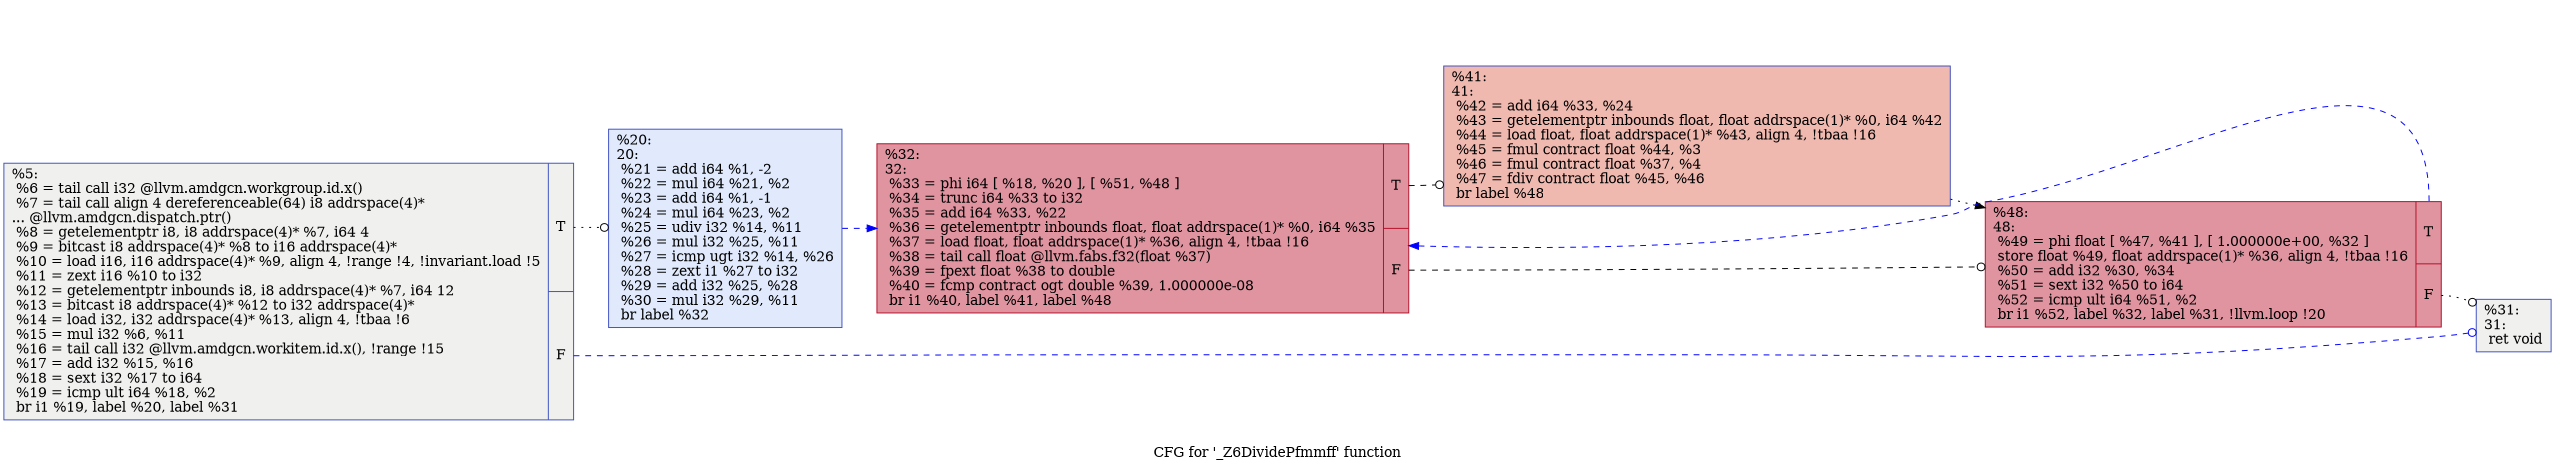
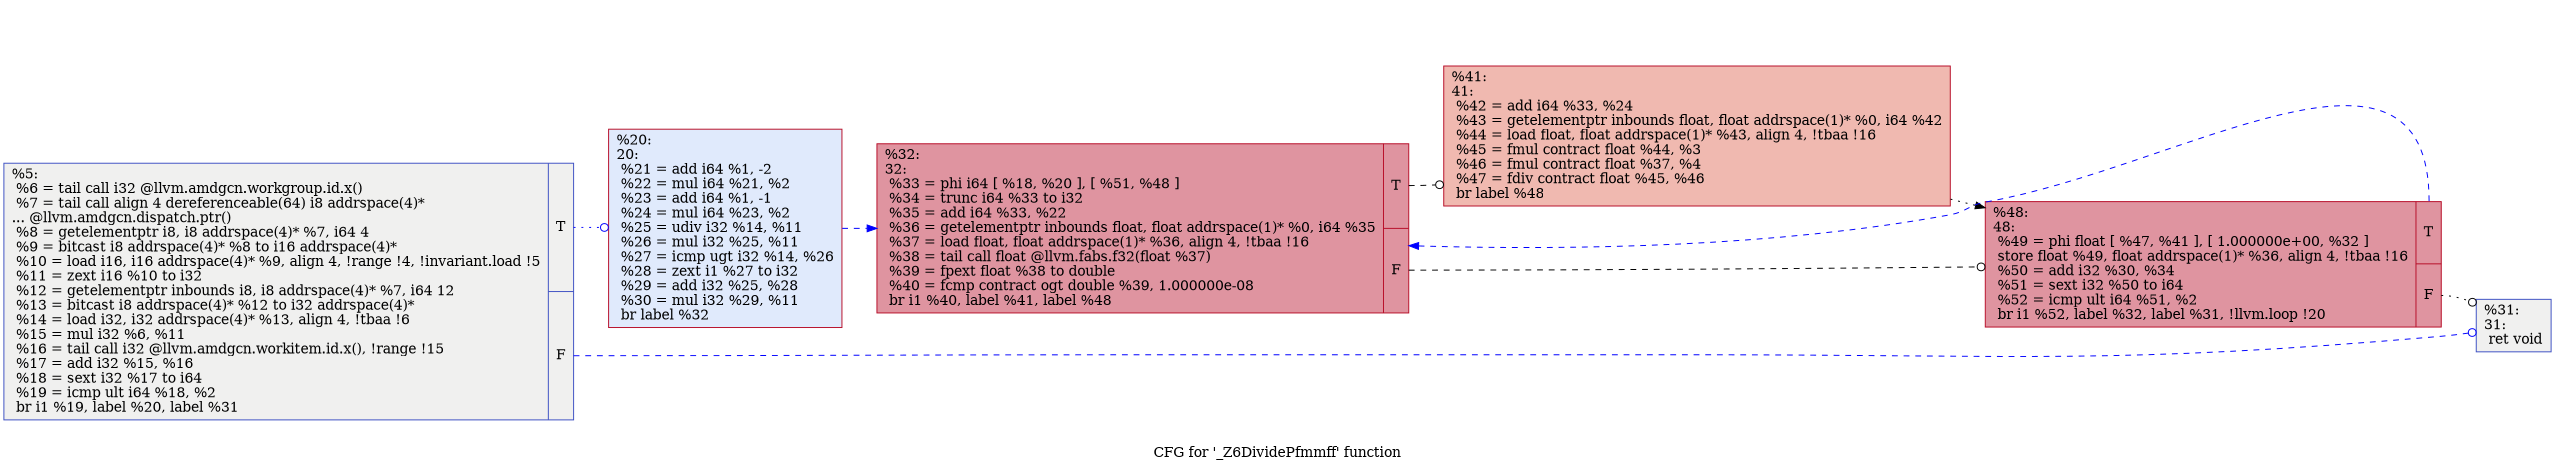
node "%41:": color #3d50c3ff -> #b70d28ff
edge "%5:" -> "%20:": color black -> blue
node "%20:": color #3d50c3ff -> #b70d28ff
